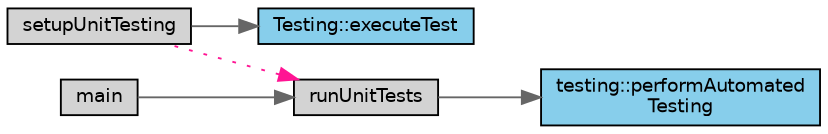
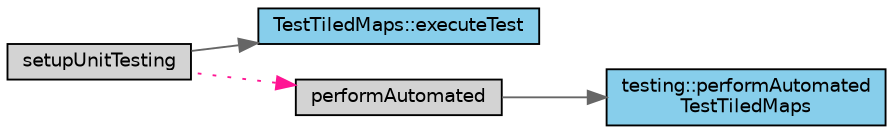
node "Testing::executeTest": label "Testing::executeTest" -> "TestTiledMaps::executeTest"
node "main": removed
node "runUnitTests": label "runUnitTests" -> "performAutomated"
node "testing::performAutomated Testing": label "testing::performAutomated Testing" -> "testing::performAutomated TestTiledMaps"
